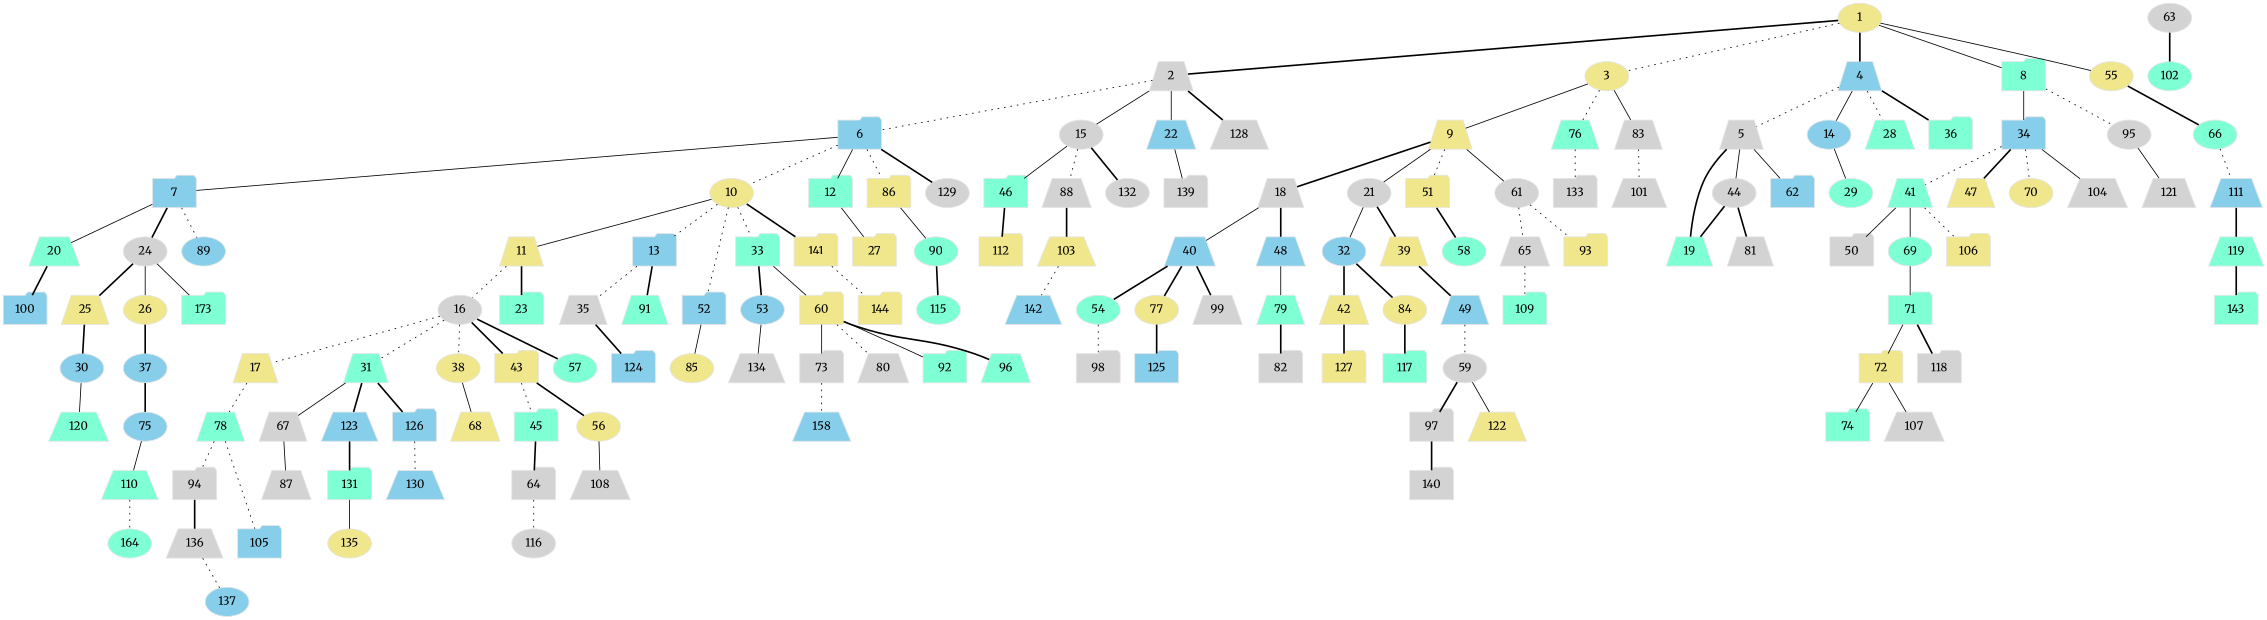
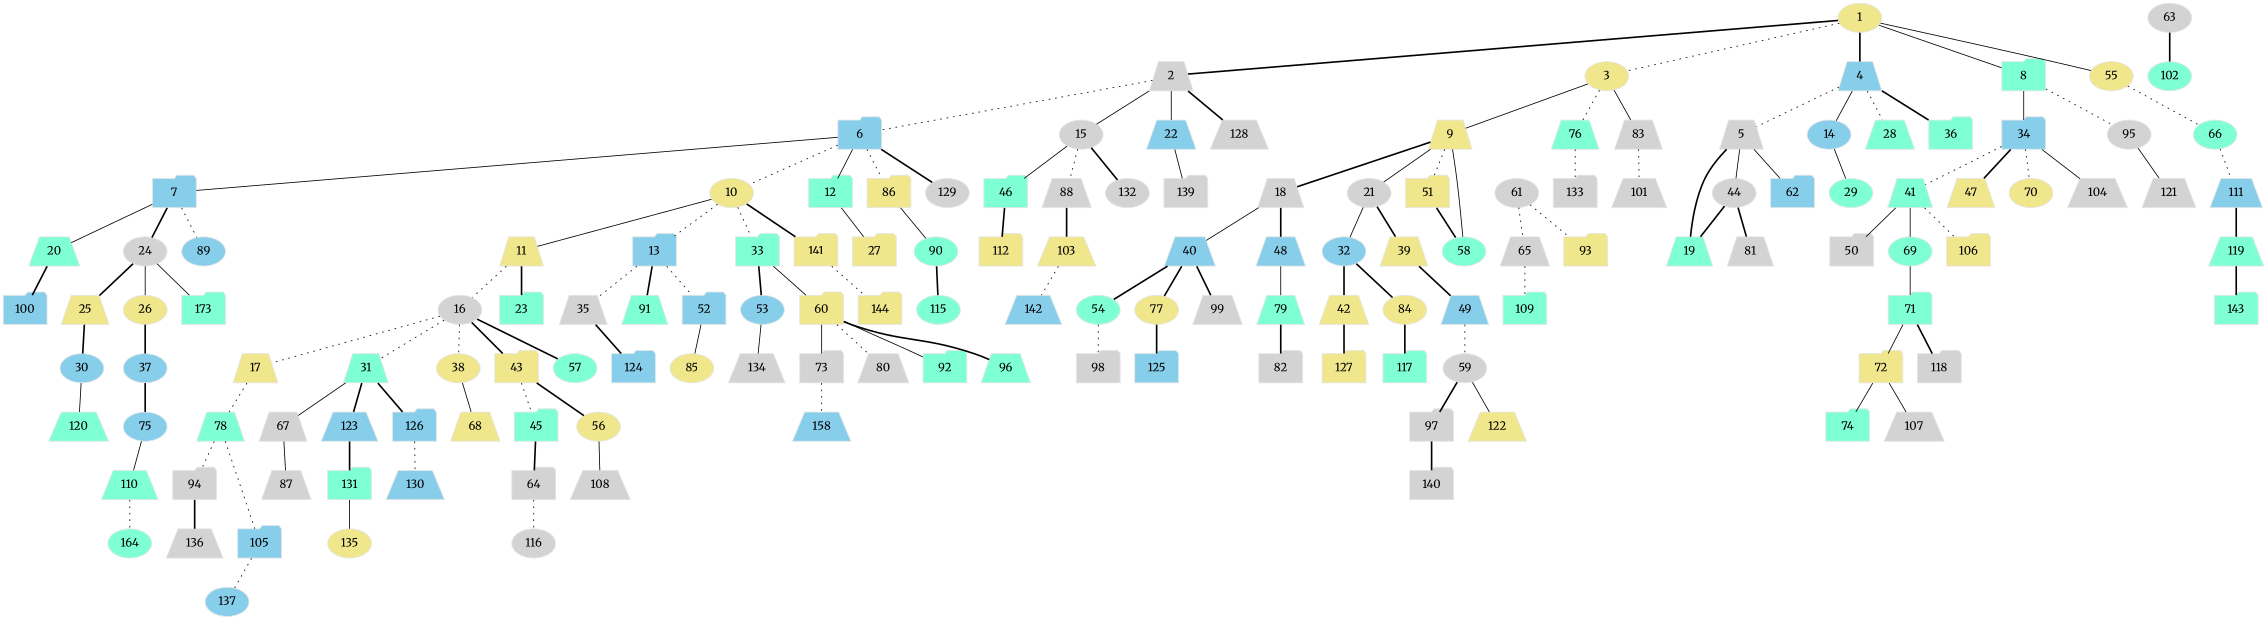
edge "55" -- "66": style bold -> dotted
edge "9" -- "61": now "9" -- "58"
edge "10" -- "52": now "13" -- "52"
edge "136" -- "137": now "105" -- "137"
